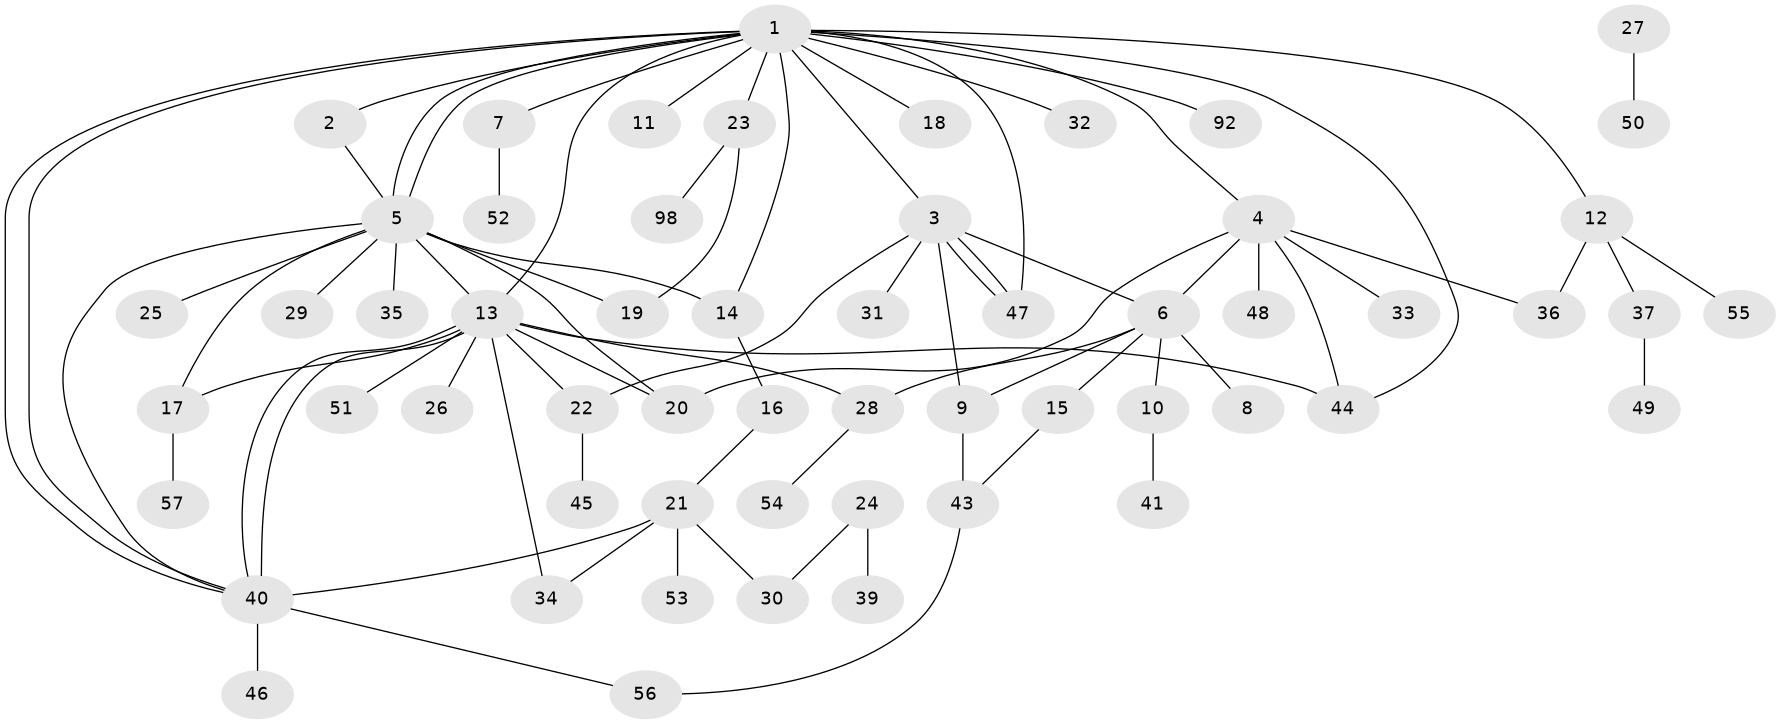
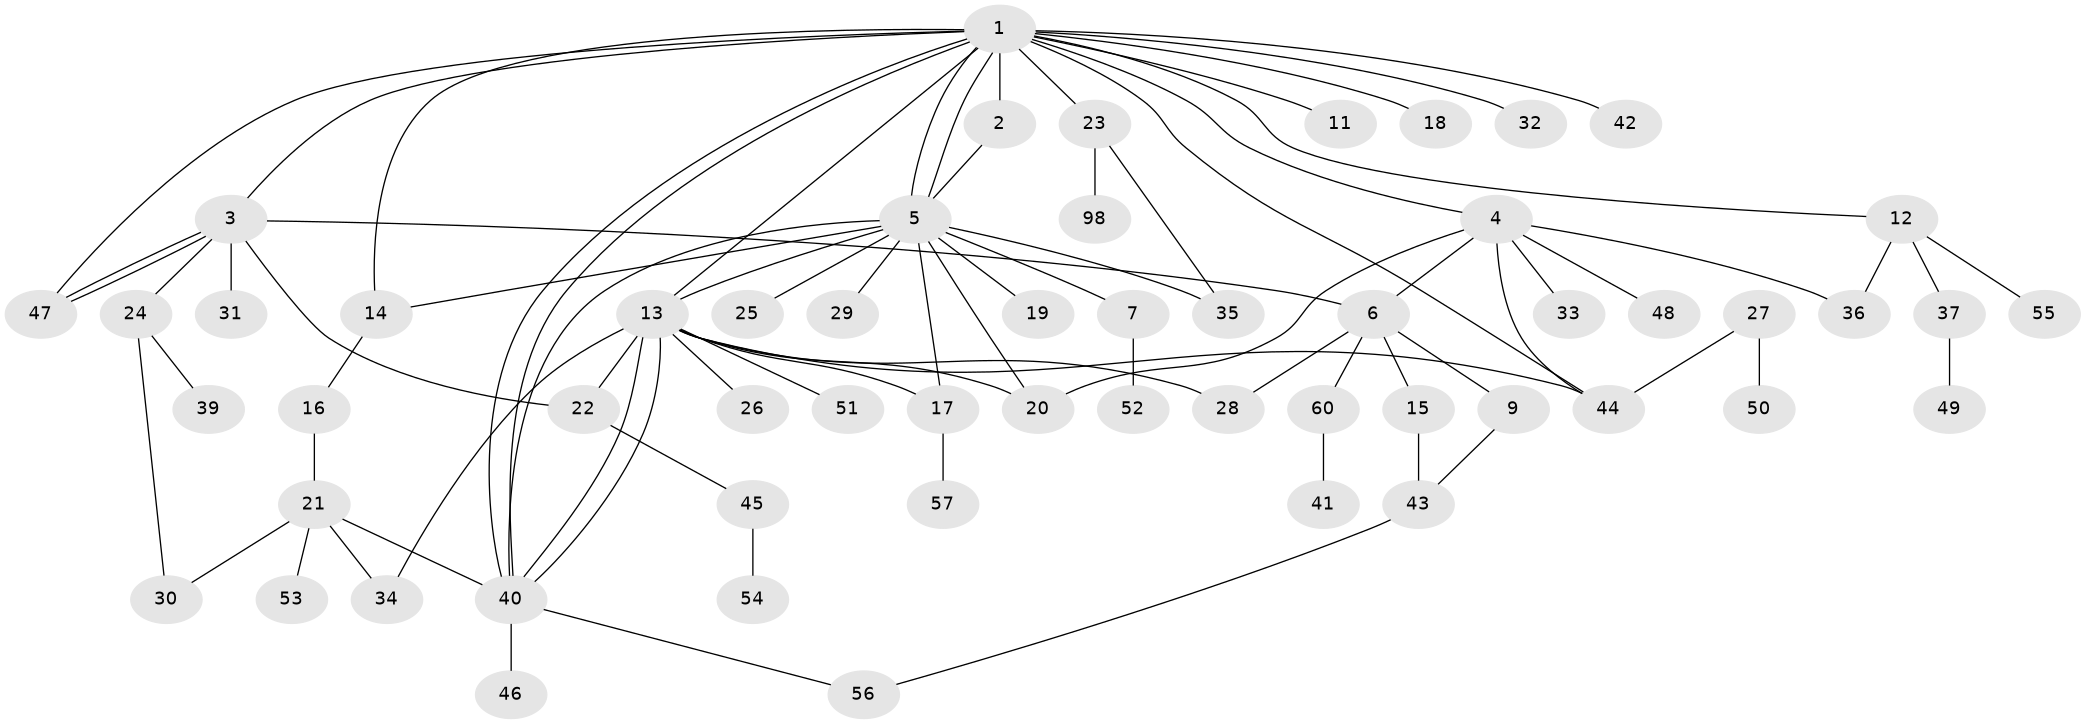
edge "1" -- "7": now "5" -- "7"
node "92": label "92" -> "42"
edge "23" -- "19": now "23" -- "35"
edge "3" -- "9": now "3" -- "24"
edge "27" -- "44": added
node "10": label "10" -> "60"
node "8": removed
edge "28" -- "54": now "45" -- "54"
